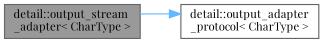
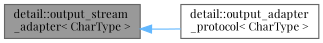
edge "detail::output_stream _adapter< CharType >" -> "detail::output_adapter _protocol< CharType >": reversed
